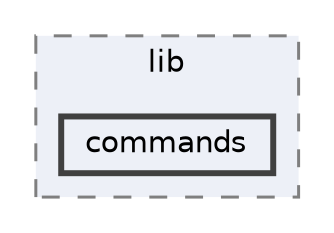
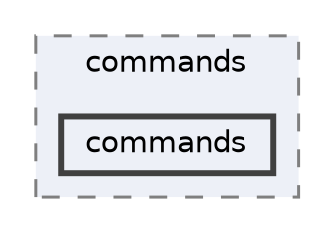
cluster "lib": label "lib" -> "commands"
